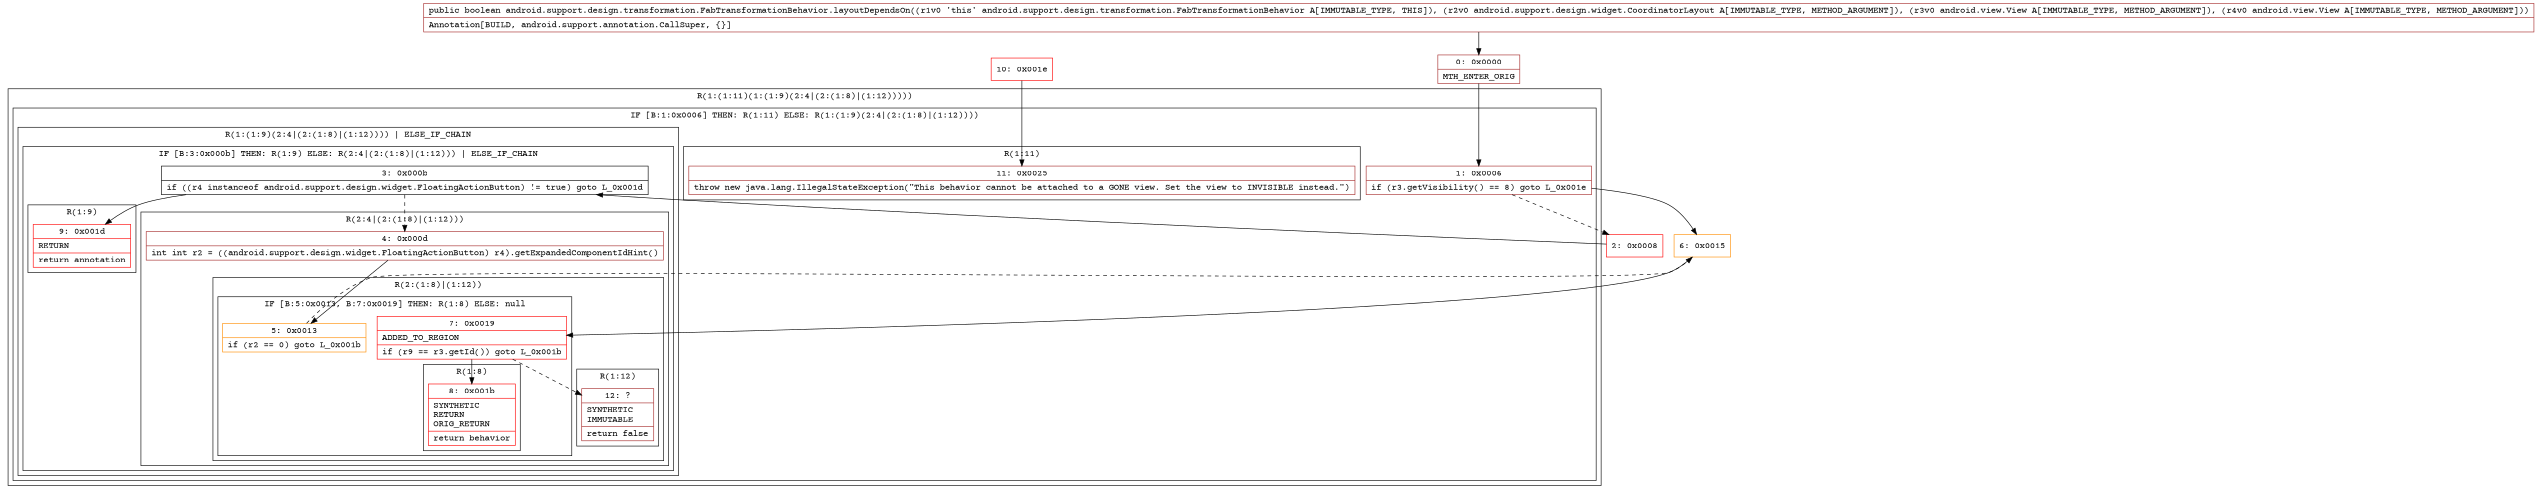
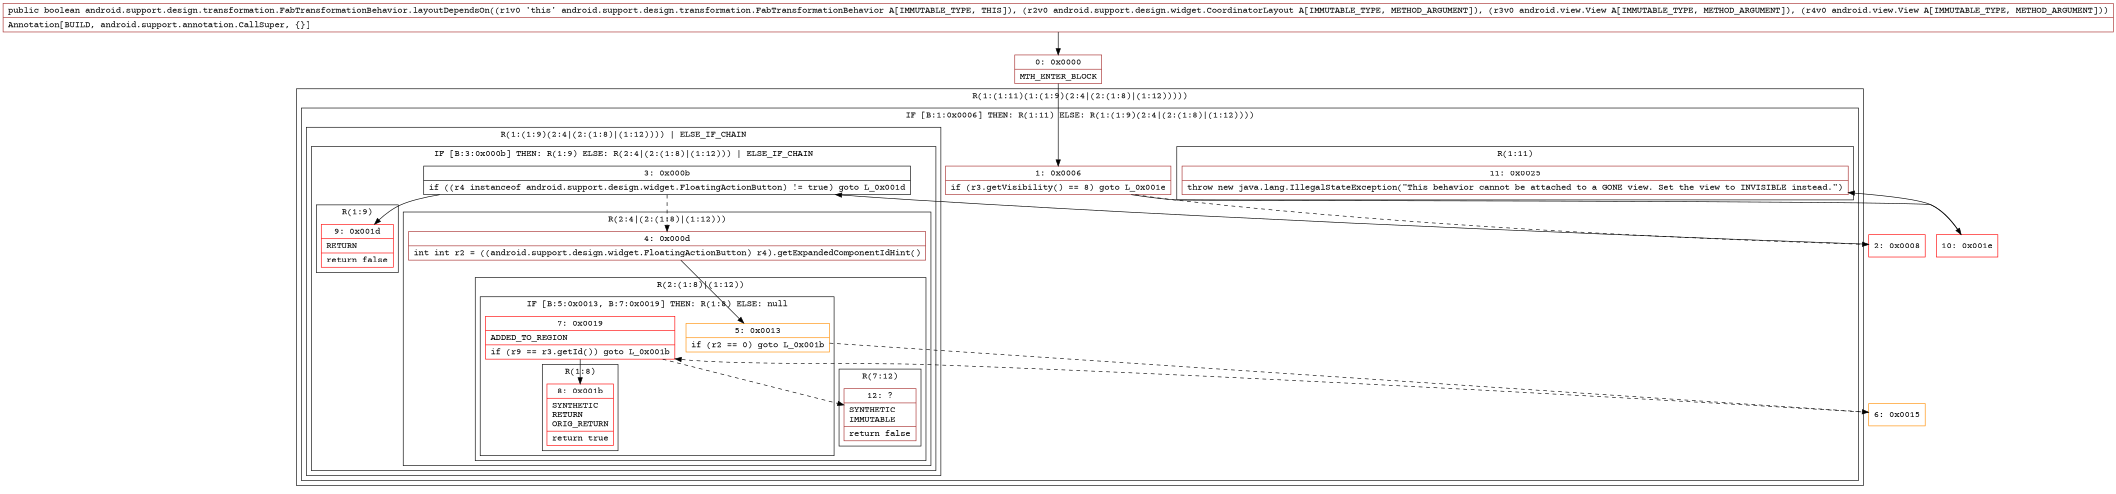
node "0: 0x0000": text "MTH_ENTER_ORIG" -> "MTH_ENTER_BLOCK"
edge "1: 0x0006" -> "6: 0x0015": now "1: 0x0006" -> "10: 0x001e"
node "9: 0x001d": text "return annotation" -> "return false"
edge "6: 0x0015" -> "7: 0x0019": style solid -> dashed
cluster "R(1:12)": label "R(1:12)" -> "R(7:12)"
node "8: 0x001b": text "return behavior" -> "return true"
